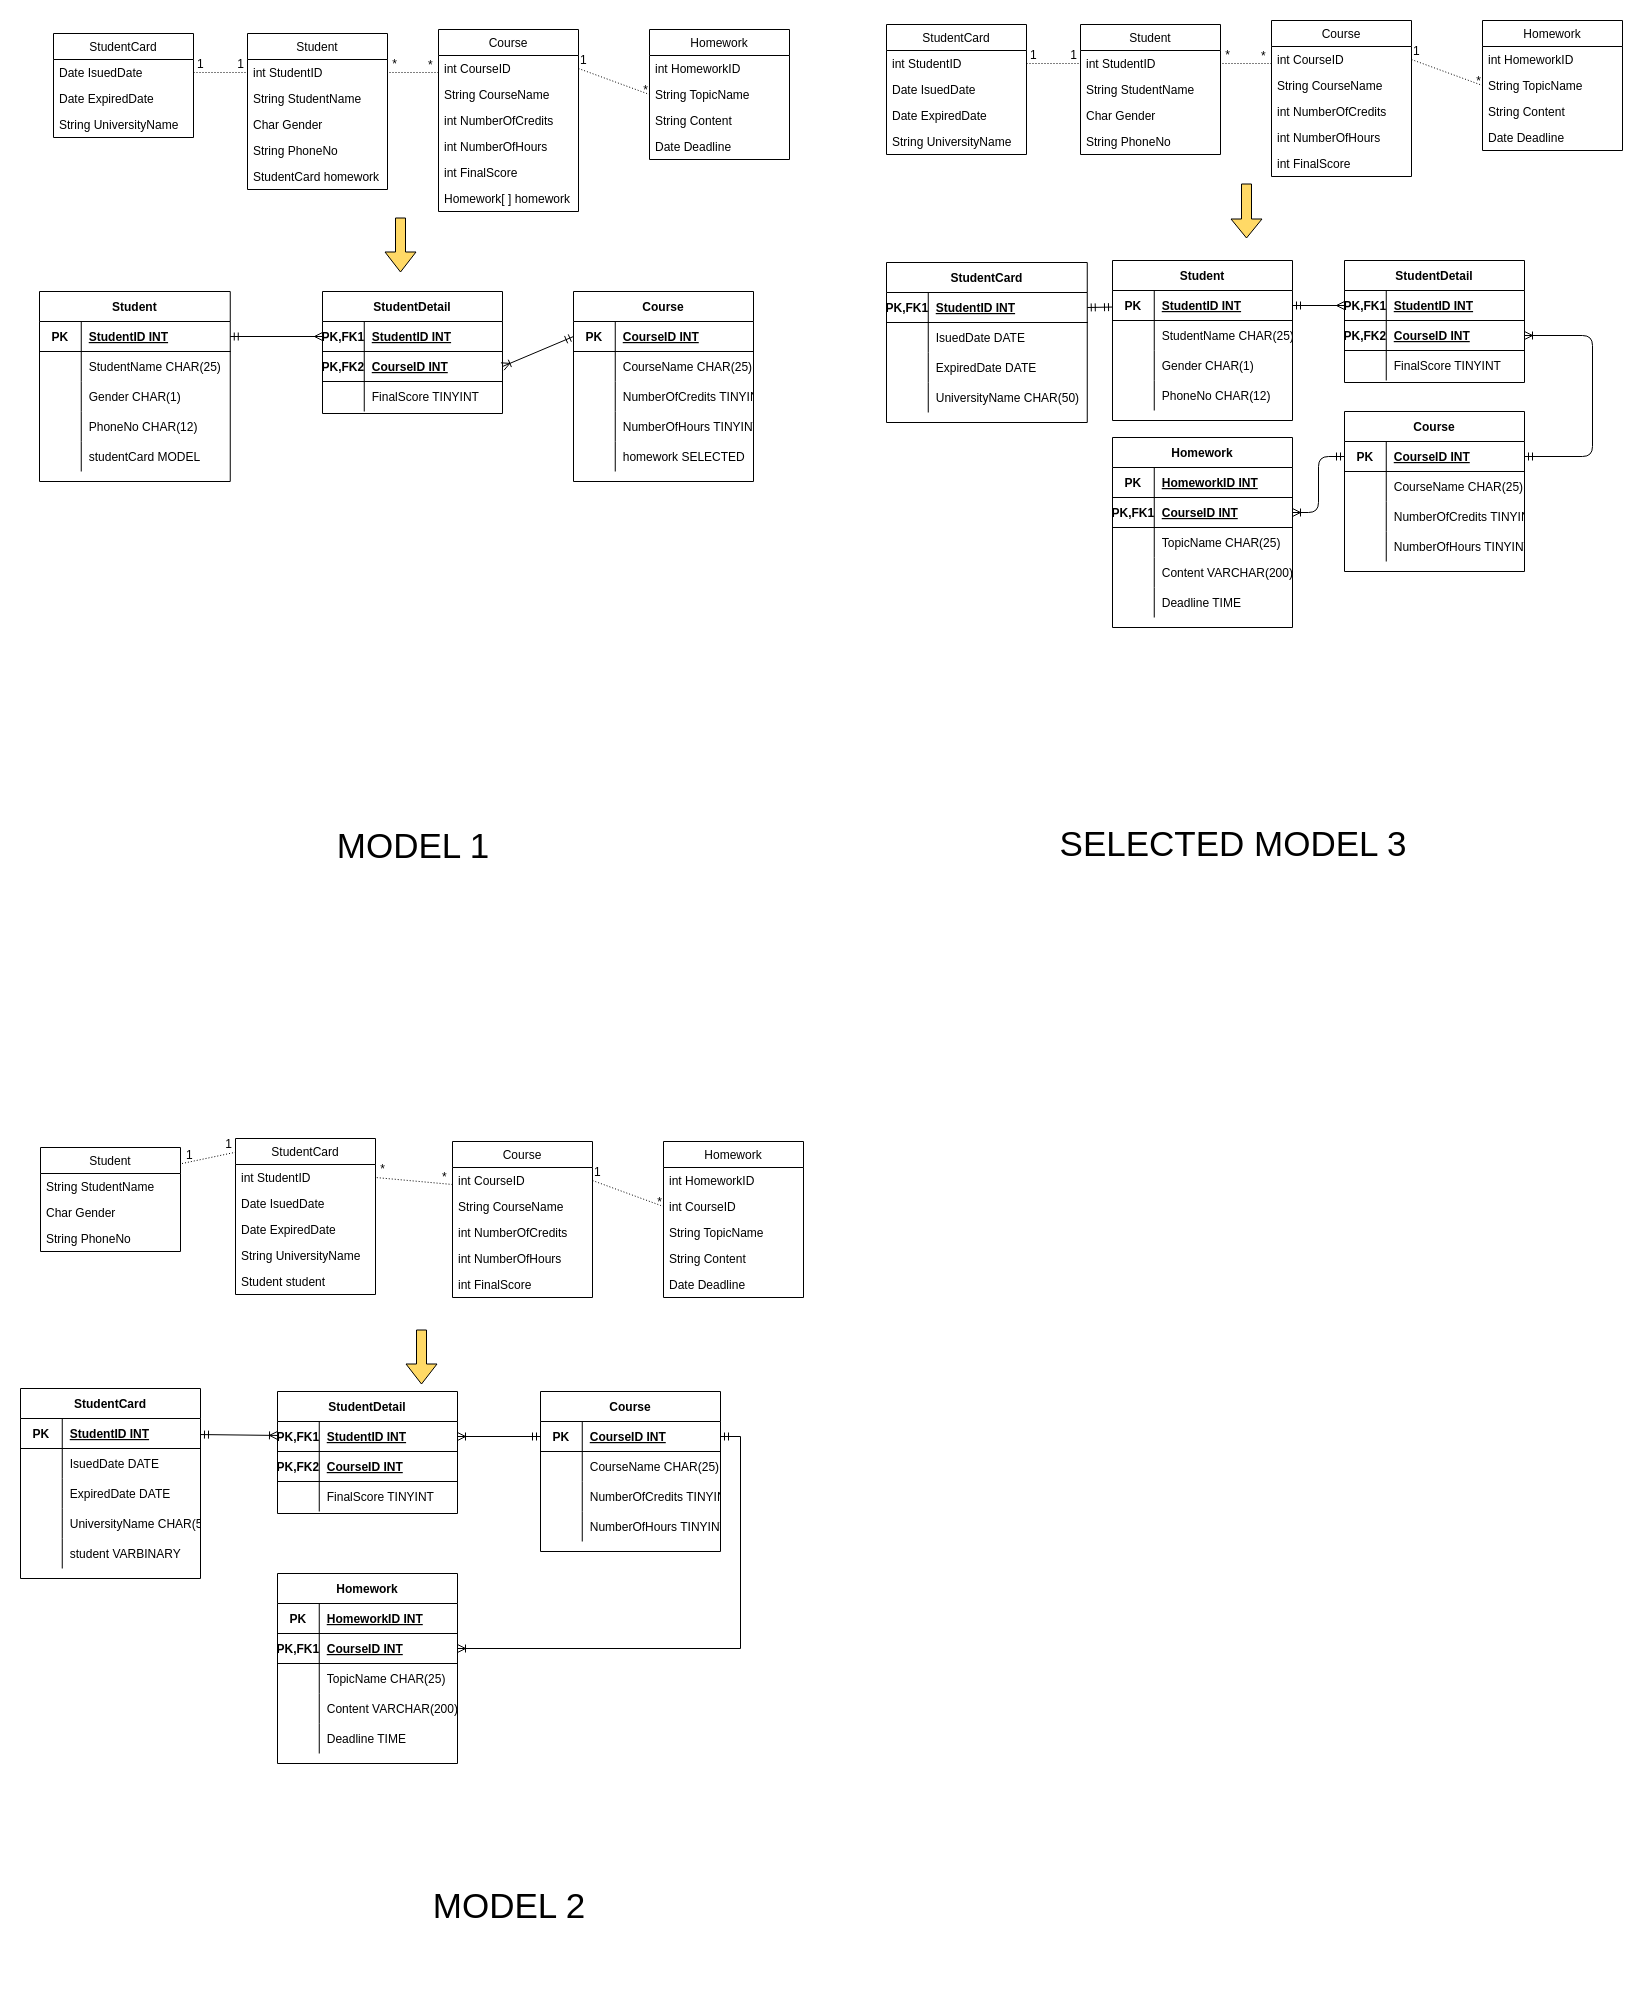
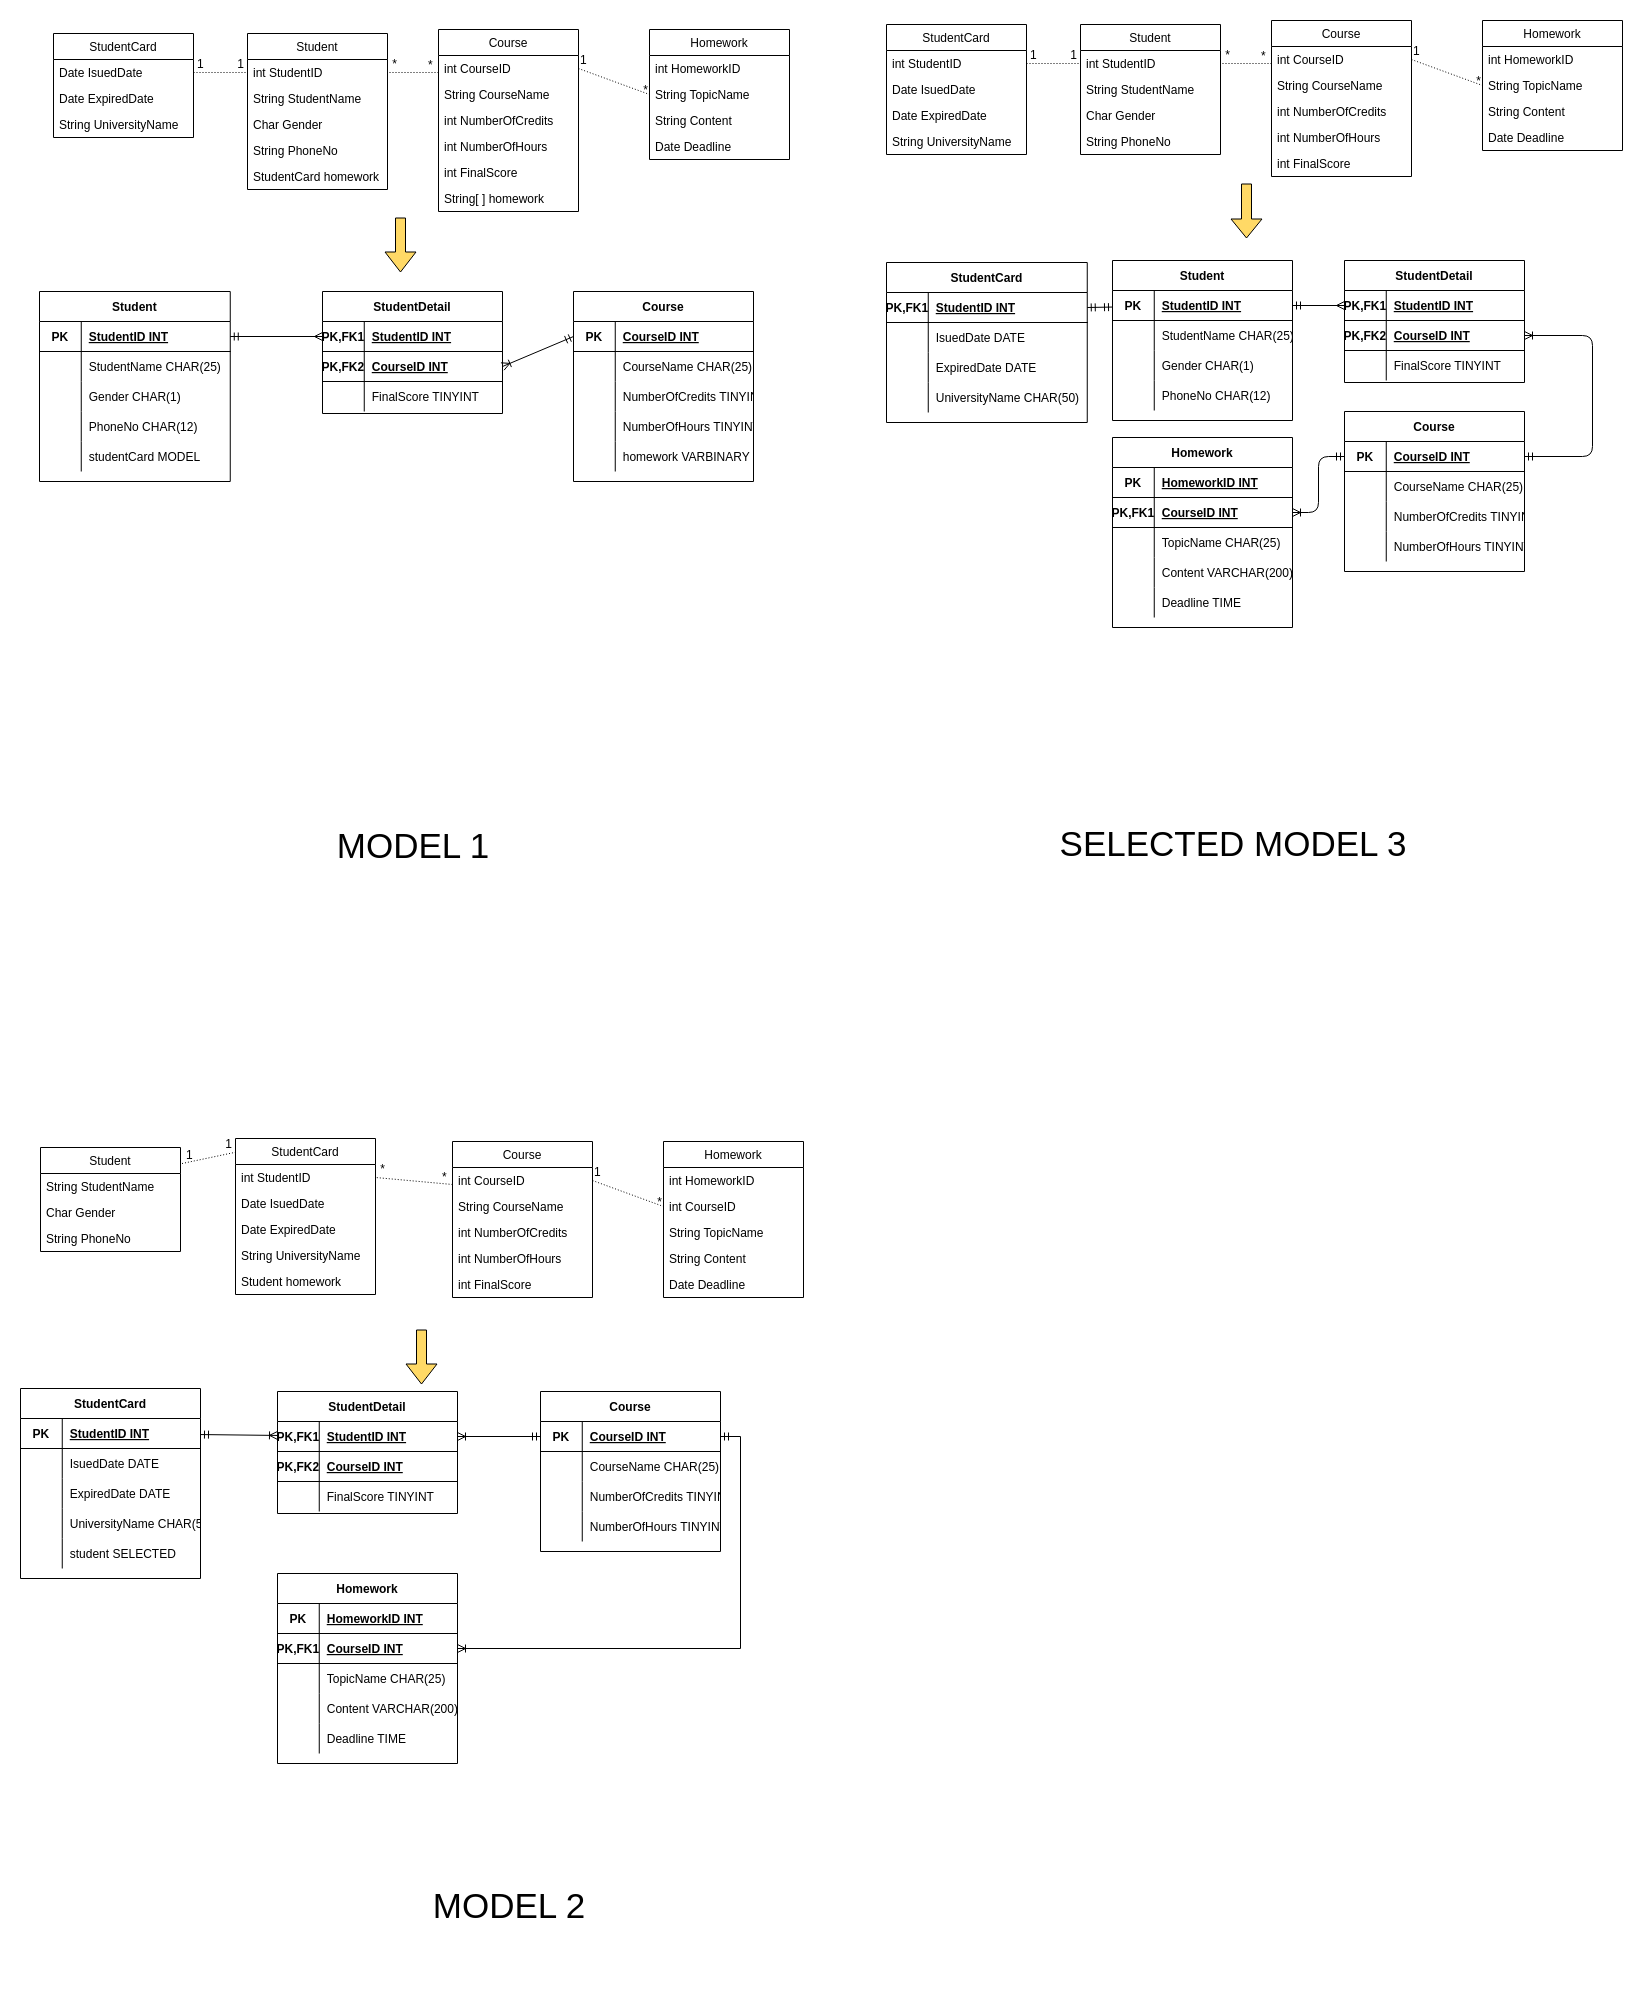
node "Homework[ ] homework": label "Homework[ ] homework" -> "String[ ] homework"
node "homework SELECTED": label "homework SELECTED" -> "homework VARBINARY"
node "Student student": label "Student student" -> "Student homework"
node "student VARBINARY": label "student VARBINARY" -> "student SELECTED"
